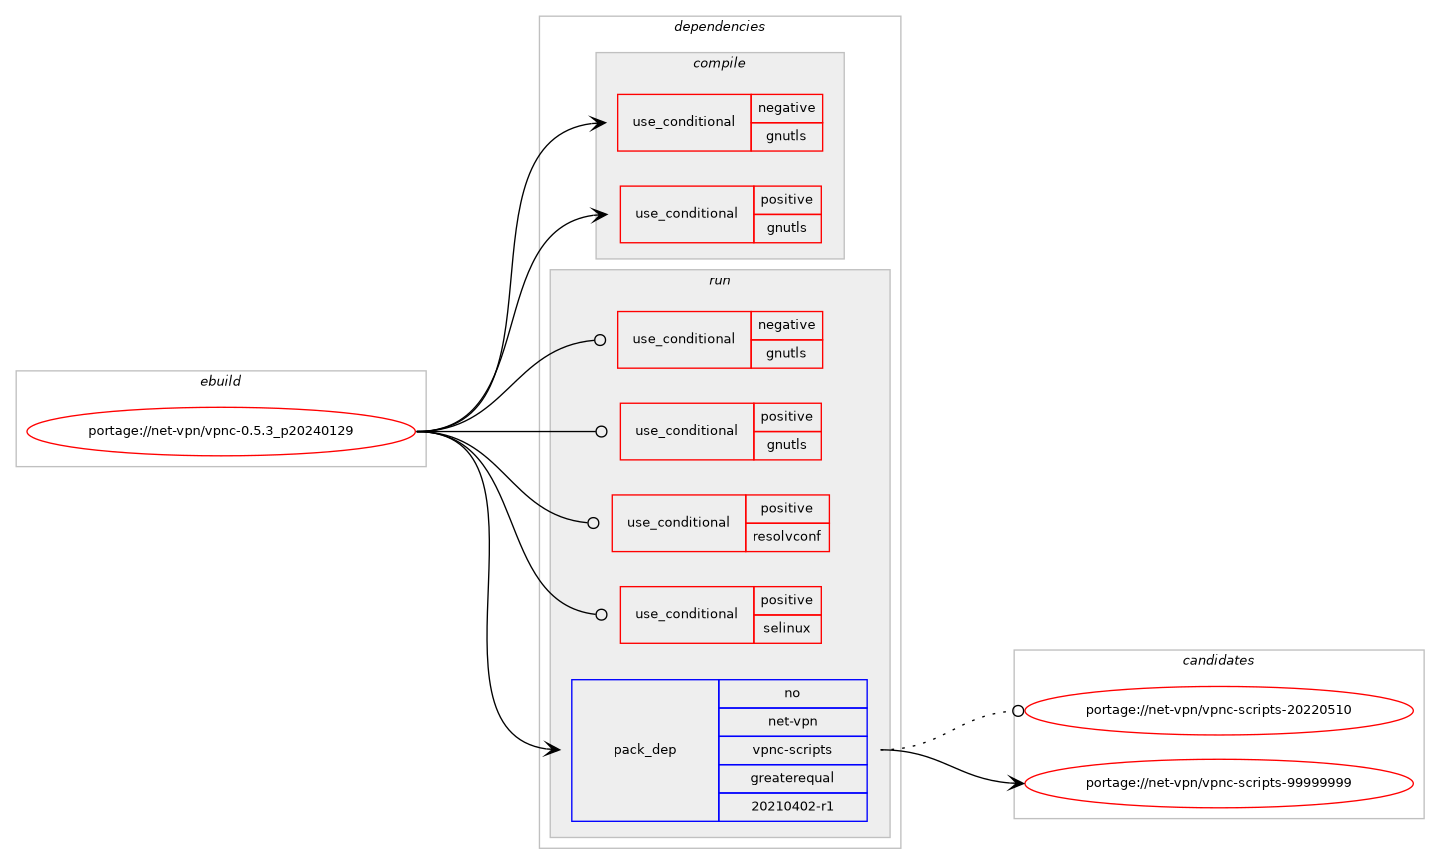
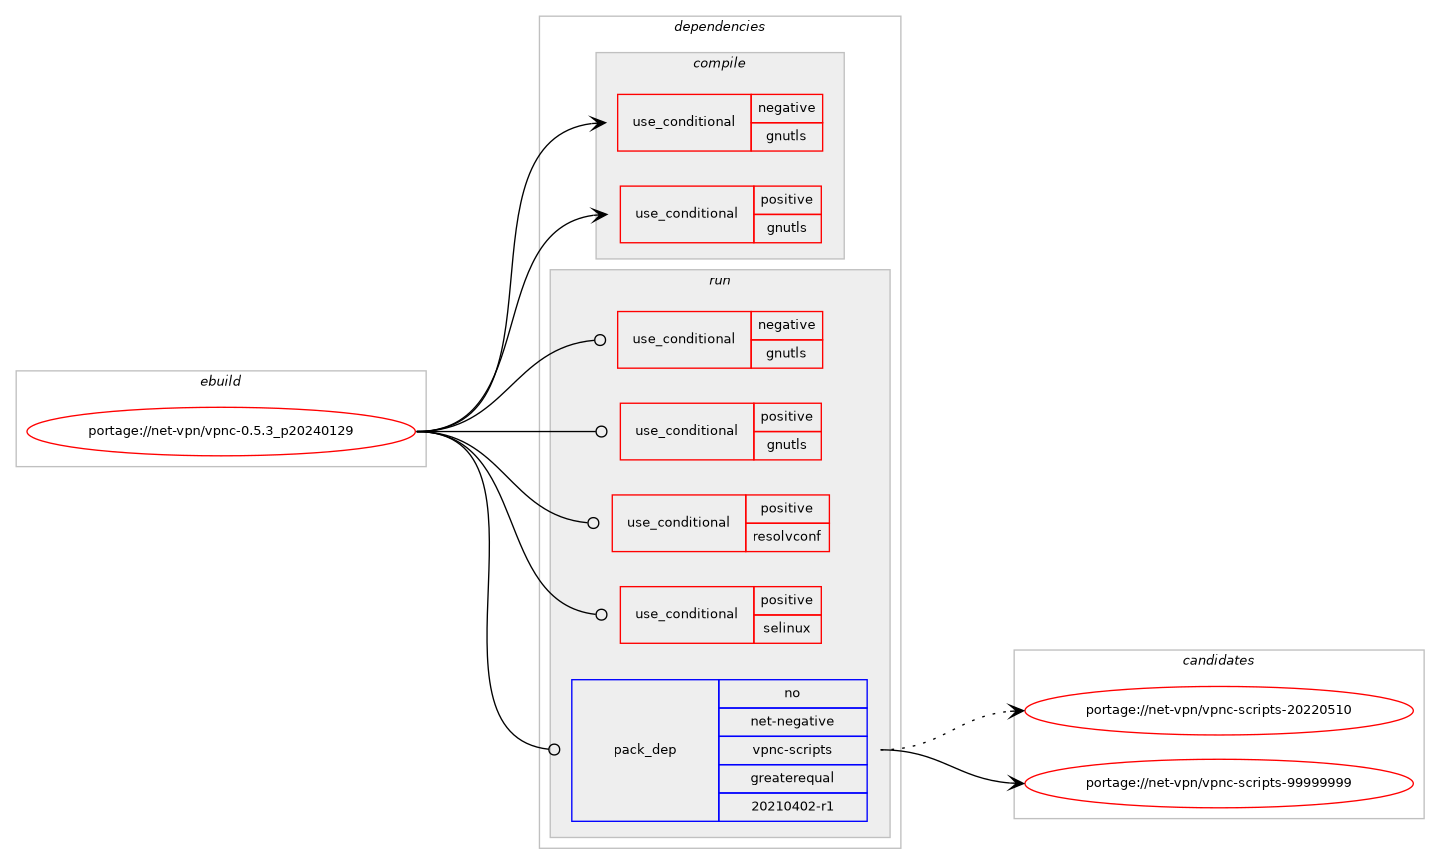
edge "portage://net-vpn/vpnc-0.5.3_p20240129" -> "pack_dep": arrowhead vee -> odot
node "pack_dep": text "net-vpn" -> "net-negative"
edge "pack_dep" -> "portage://net-vpn/vpnc-scripts-20220510": arrowhead odot -> vee
